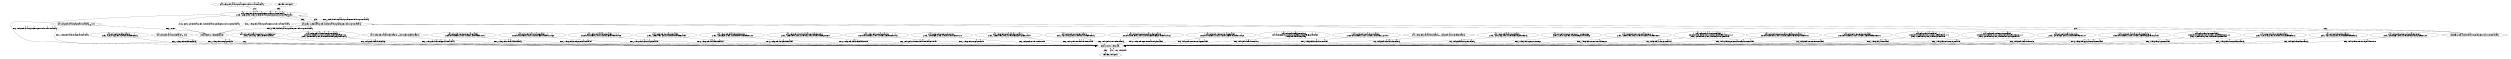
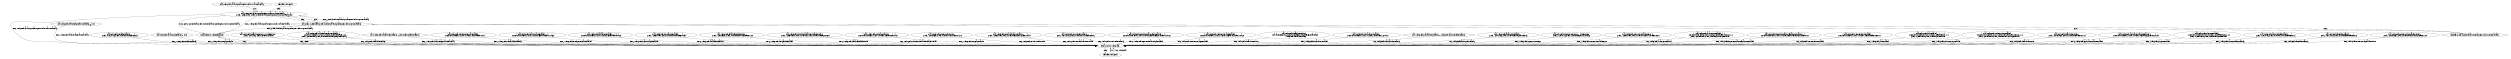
edge "(Call,web_prefs.loads_images_automatically = true)" -> "(MethodReturn,WebPreferences)": now "(Return,return web_prefs;)" -> "(MethodReturn,WebPreferences)"
